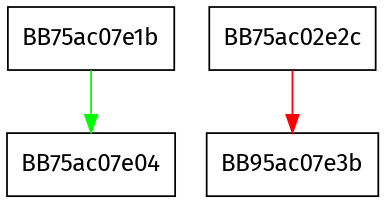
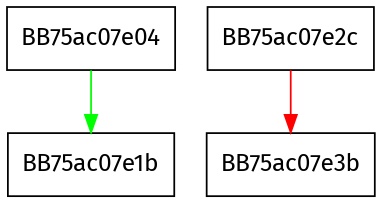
node "BB75ac02e2c": label "BB75ac02e2c" -> "BB75ac07e2c"
edge "BB75ac07e1b" -> "BB75ac07e04": reversed
node "BB95ac07e3b": label "BB95ac07e3b" -> "BB75ac07e3b"
